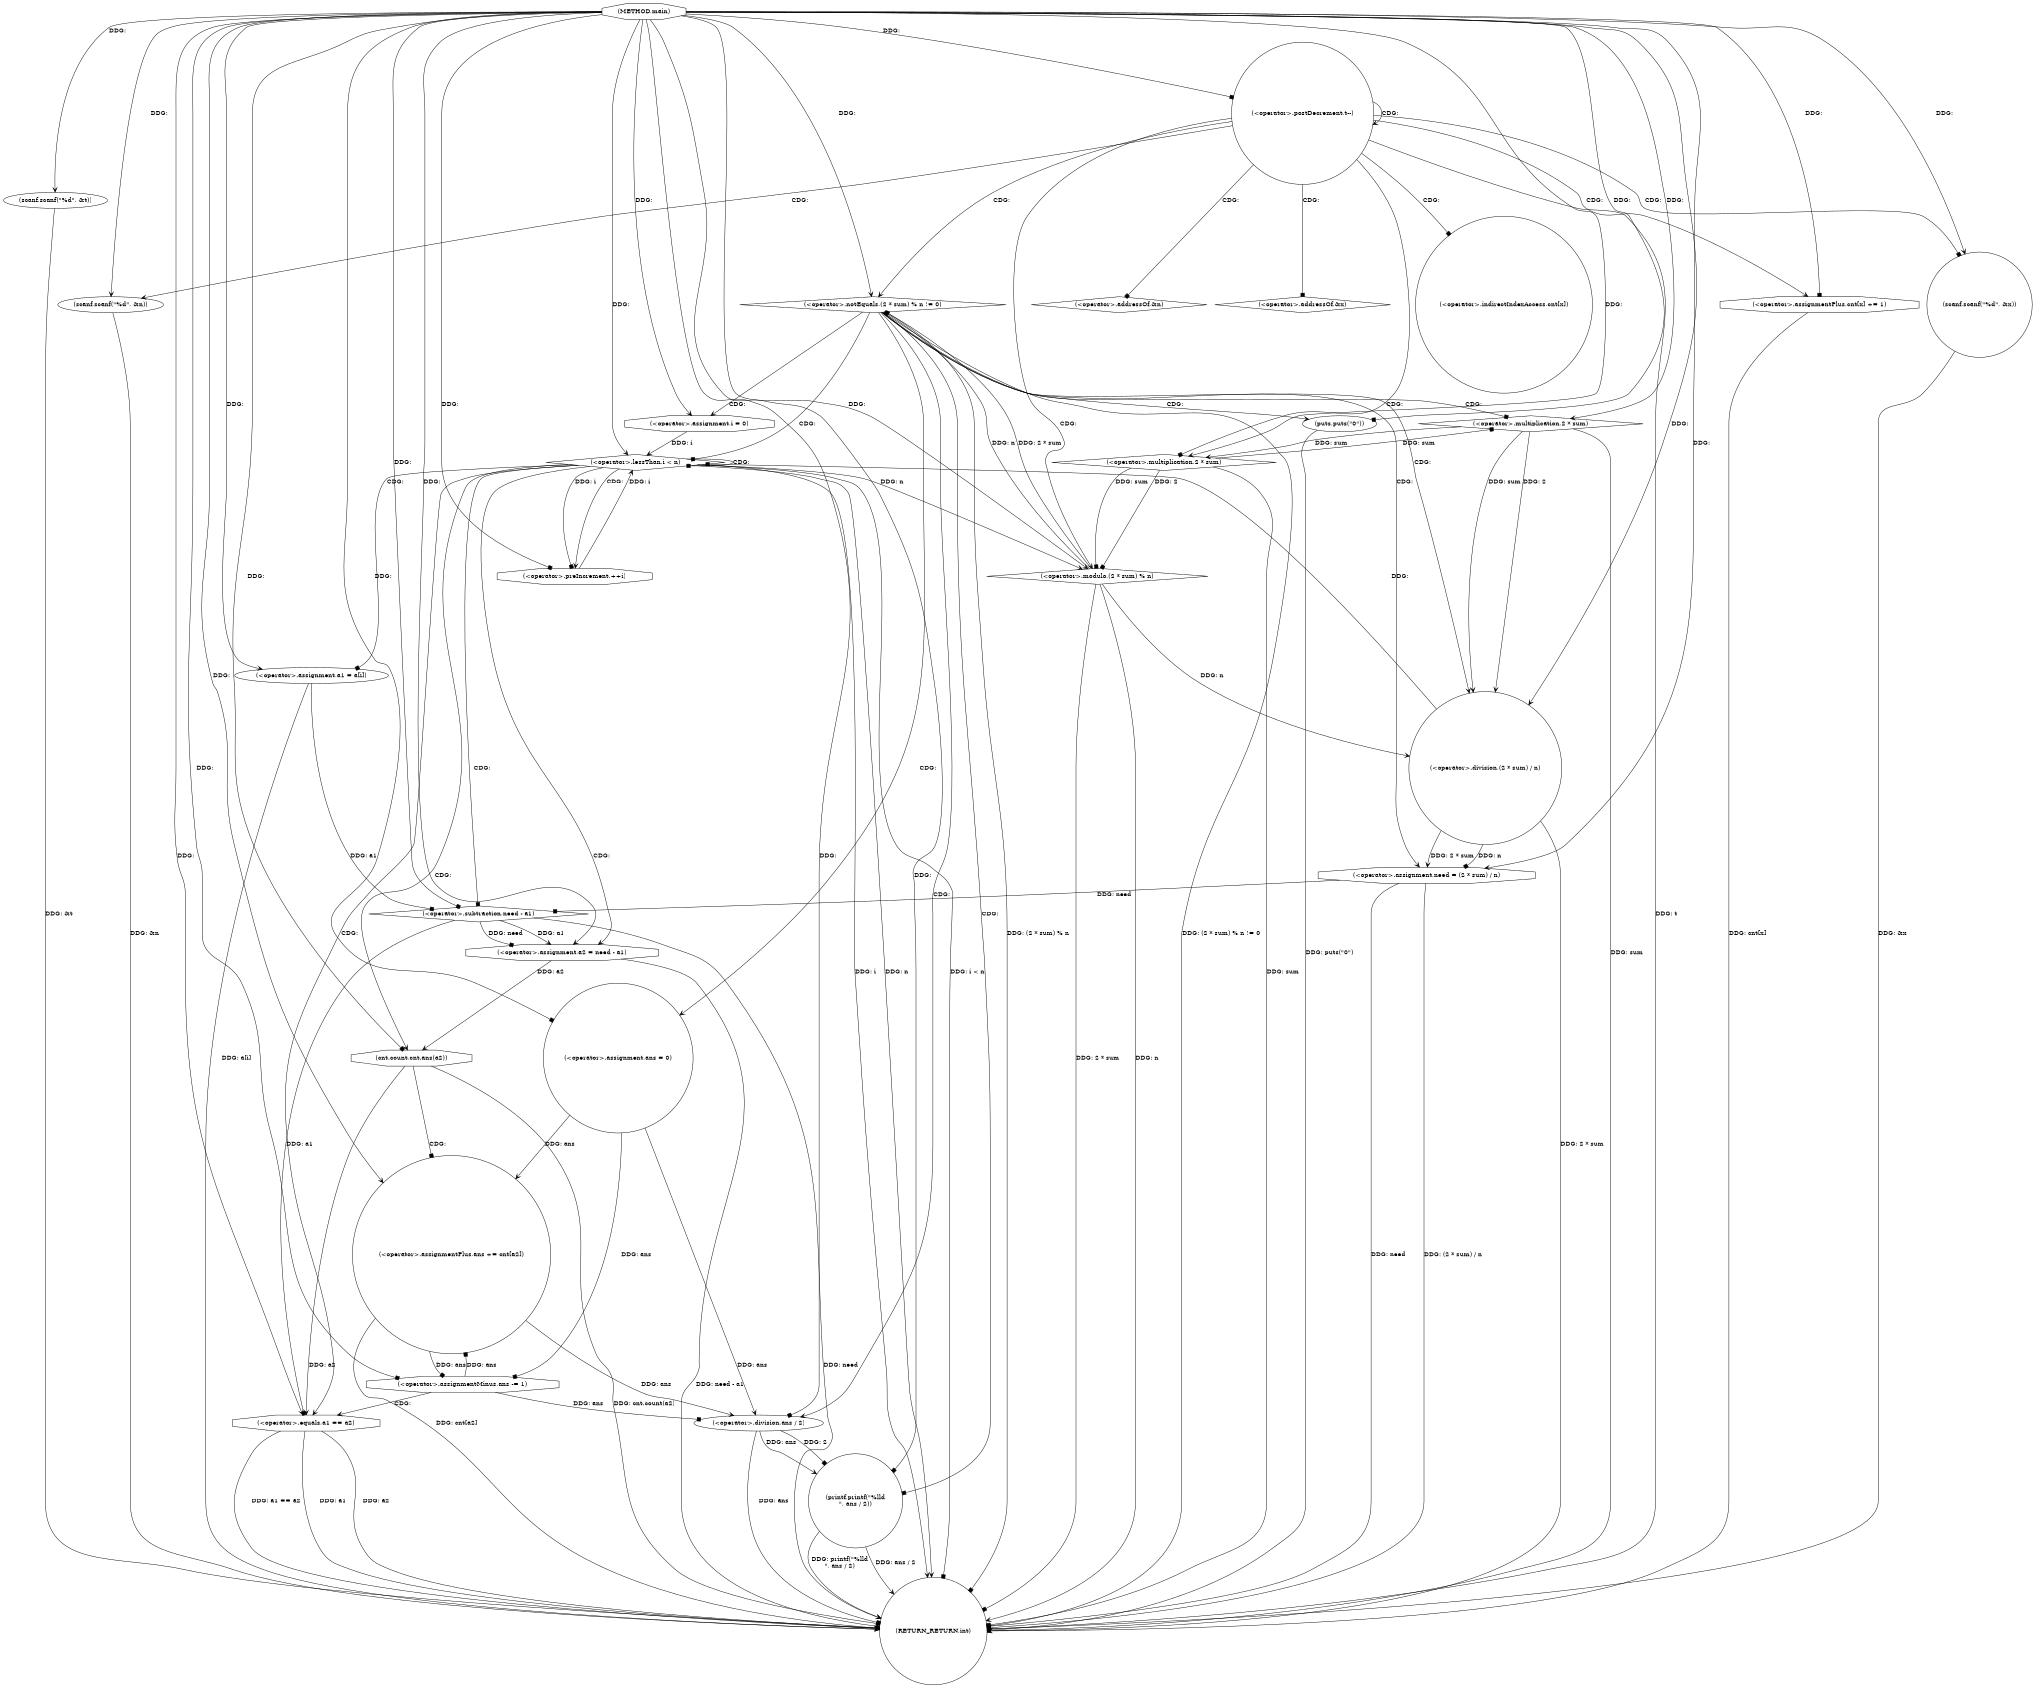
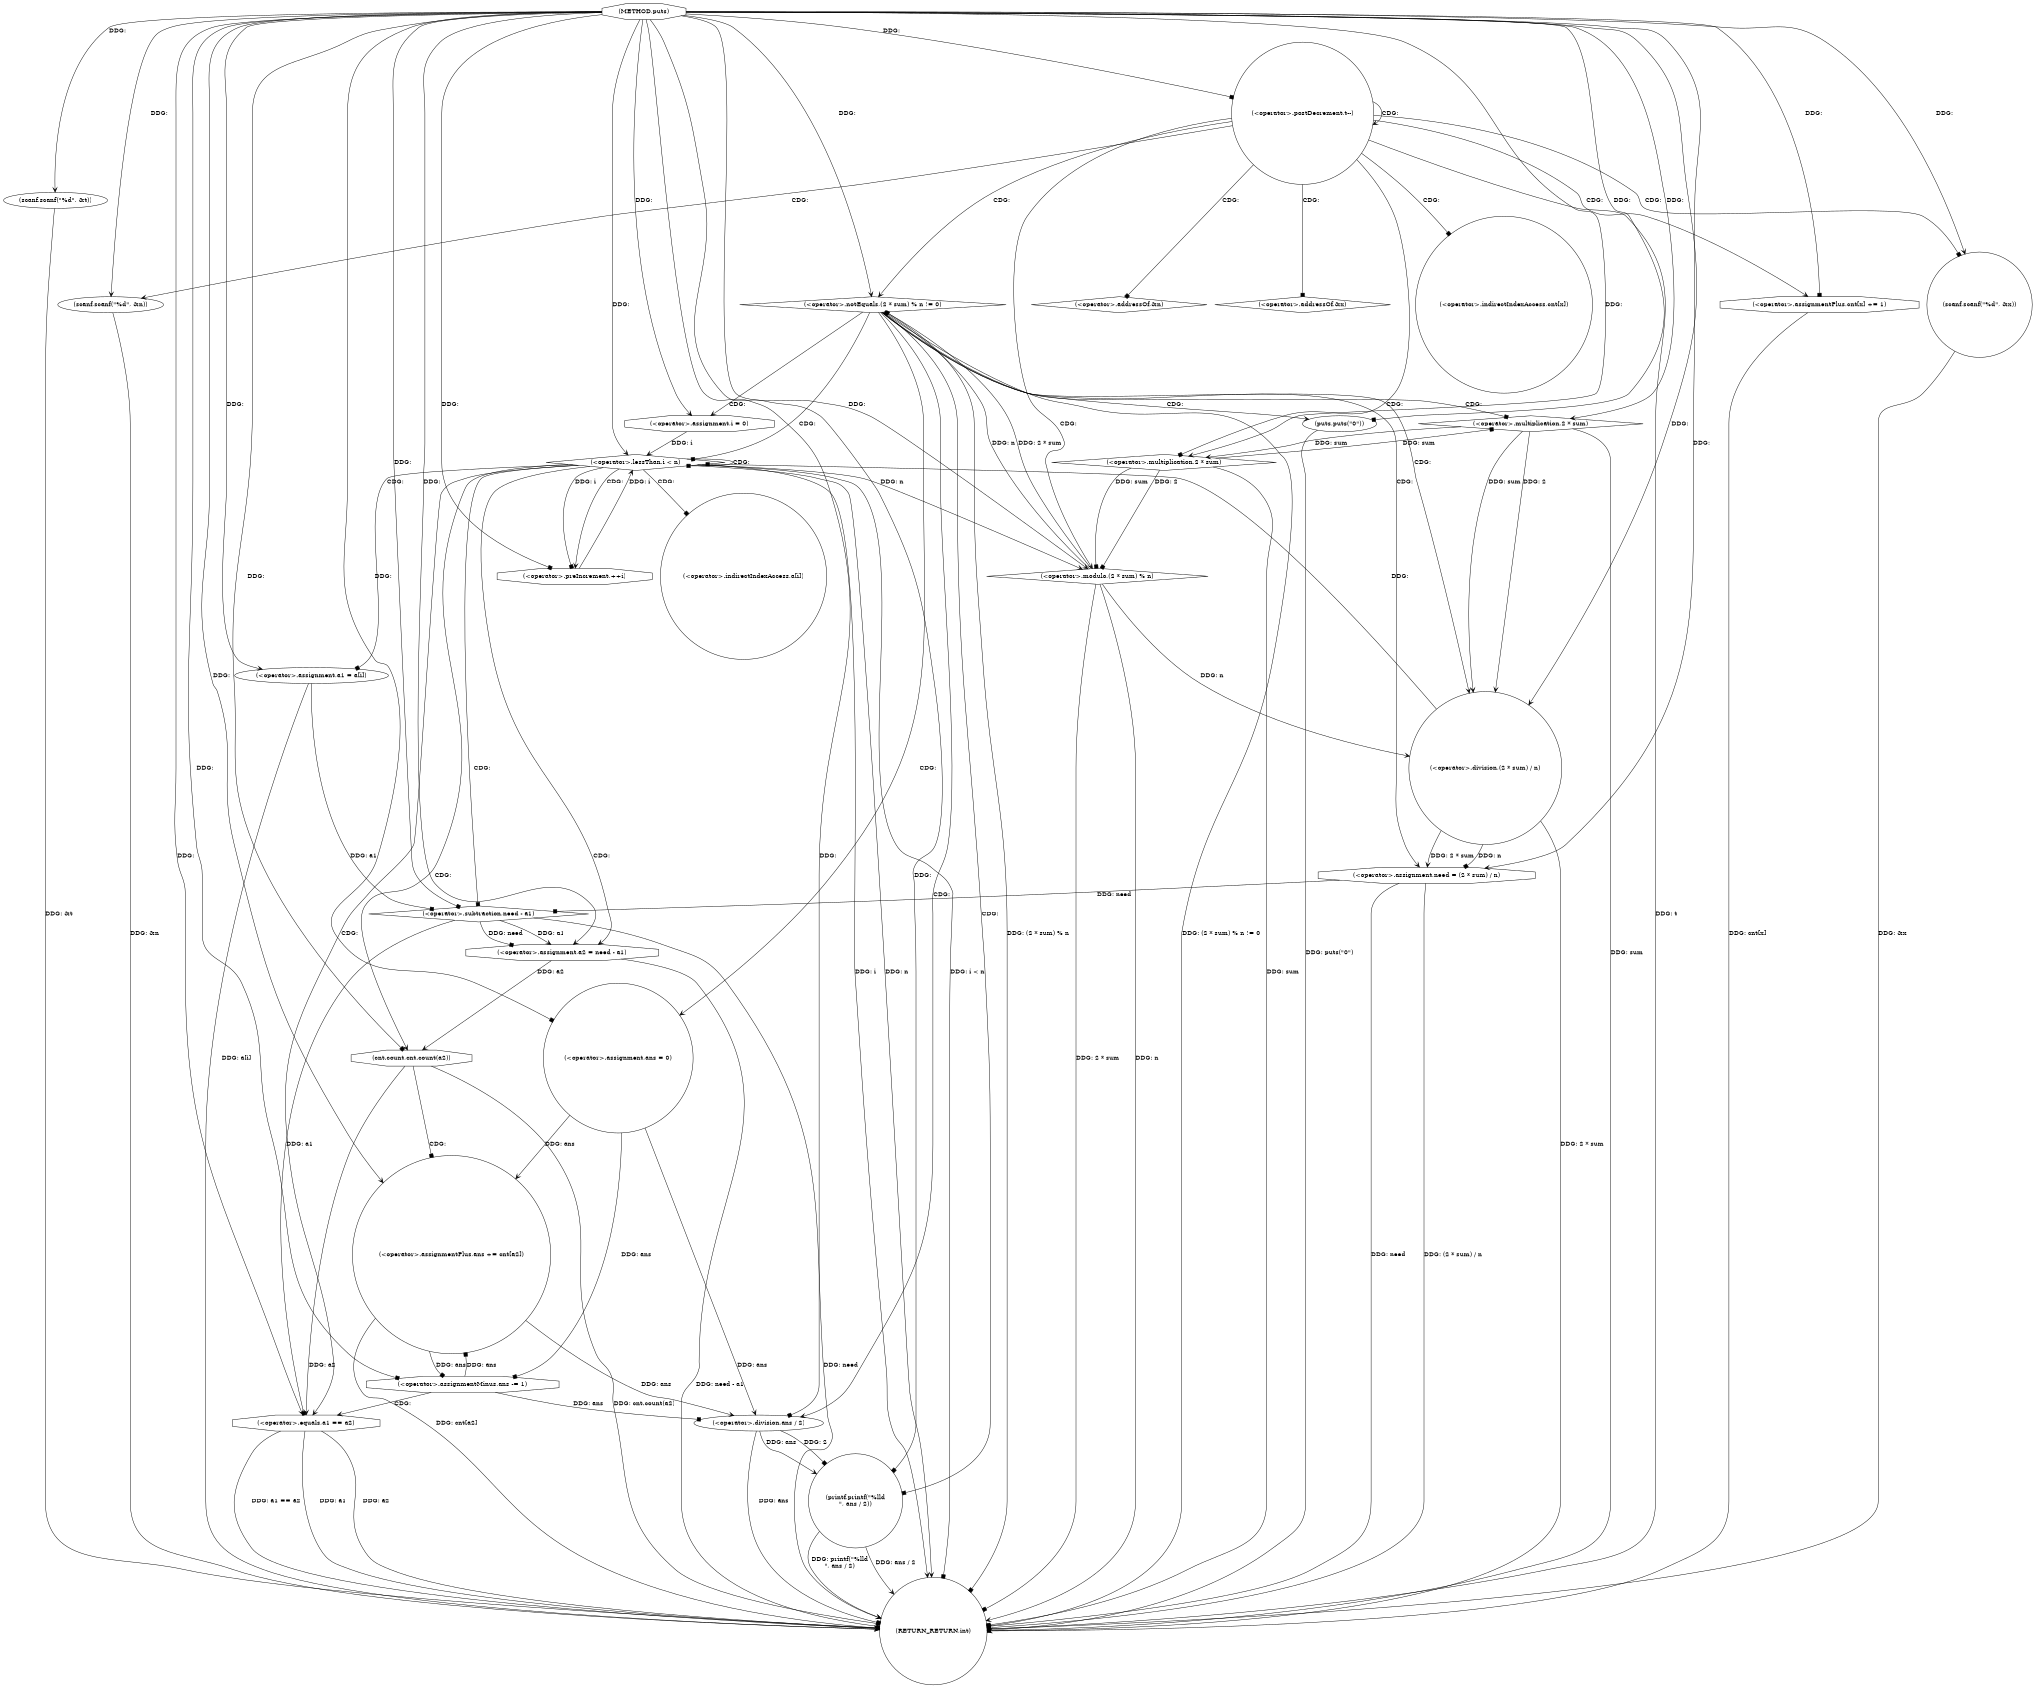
node "(METHOD,main)": label "(METHOD,main)" -> "(METHOD,puts)"
node "(<operator>.indirectIndexAccess,a[i])": added
node "(cnt.count,cnt.ans(a2))": label "(cnt.count,cnt.ans(a2))" -> "(cnt.count,cnt.count(a2))"
